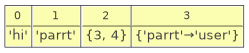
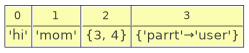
node "0": text "'parrt'" -> "'mom'"
